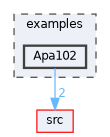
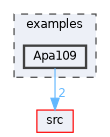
node "Apa102": label "Apa102" -> "Apa109"
